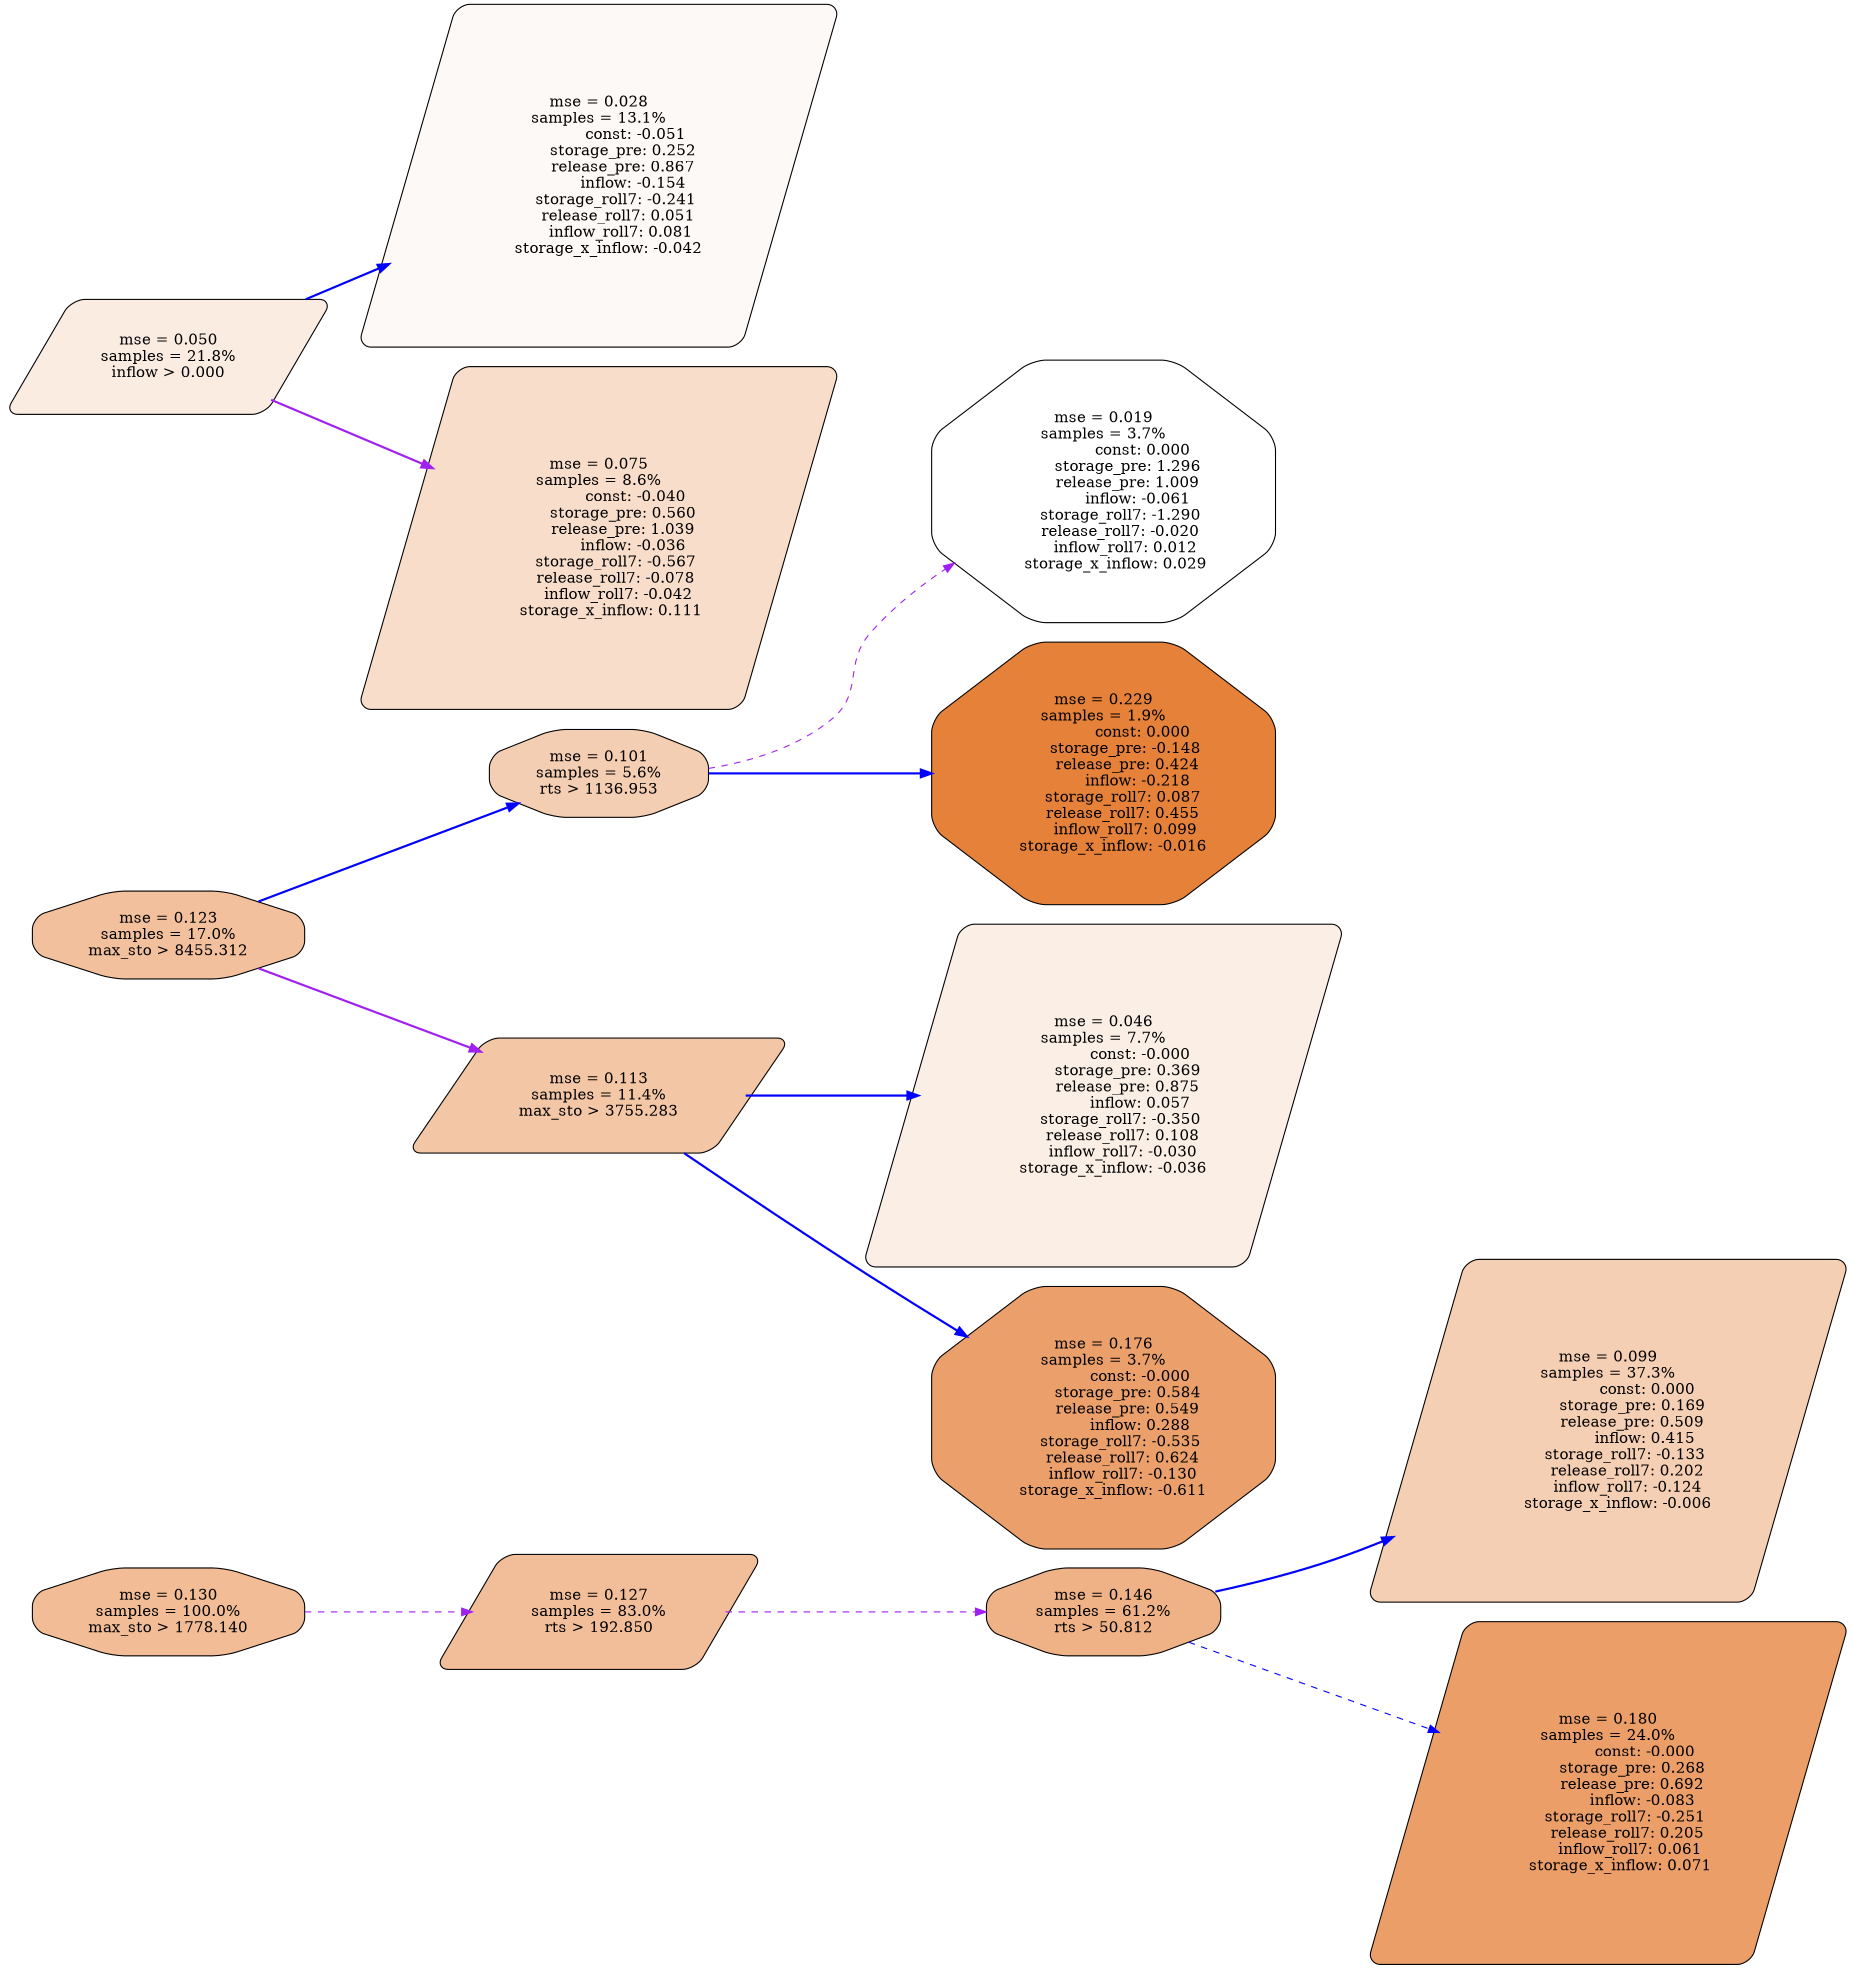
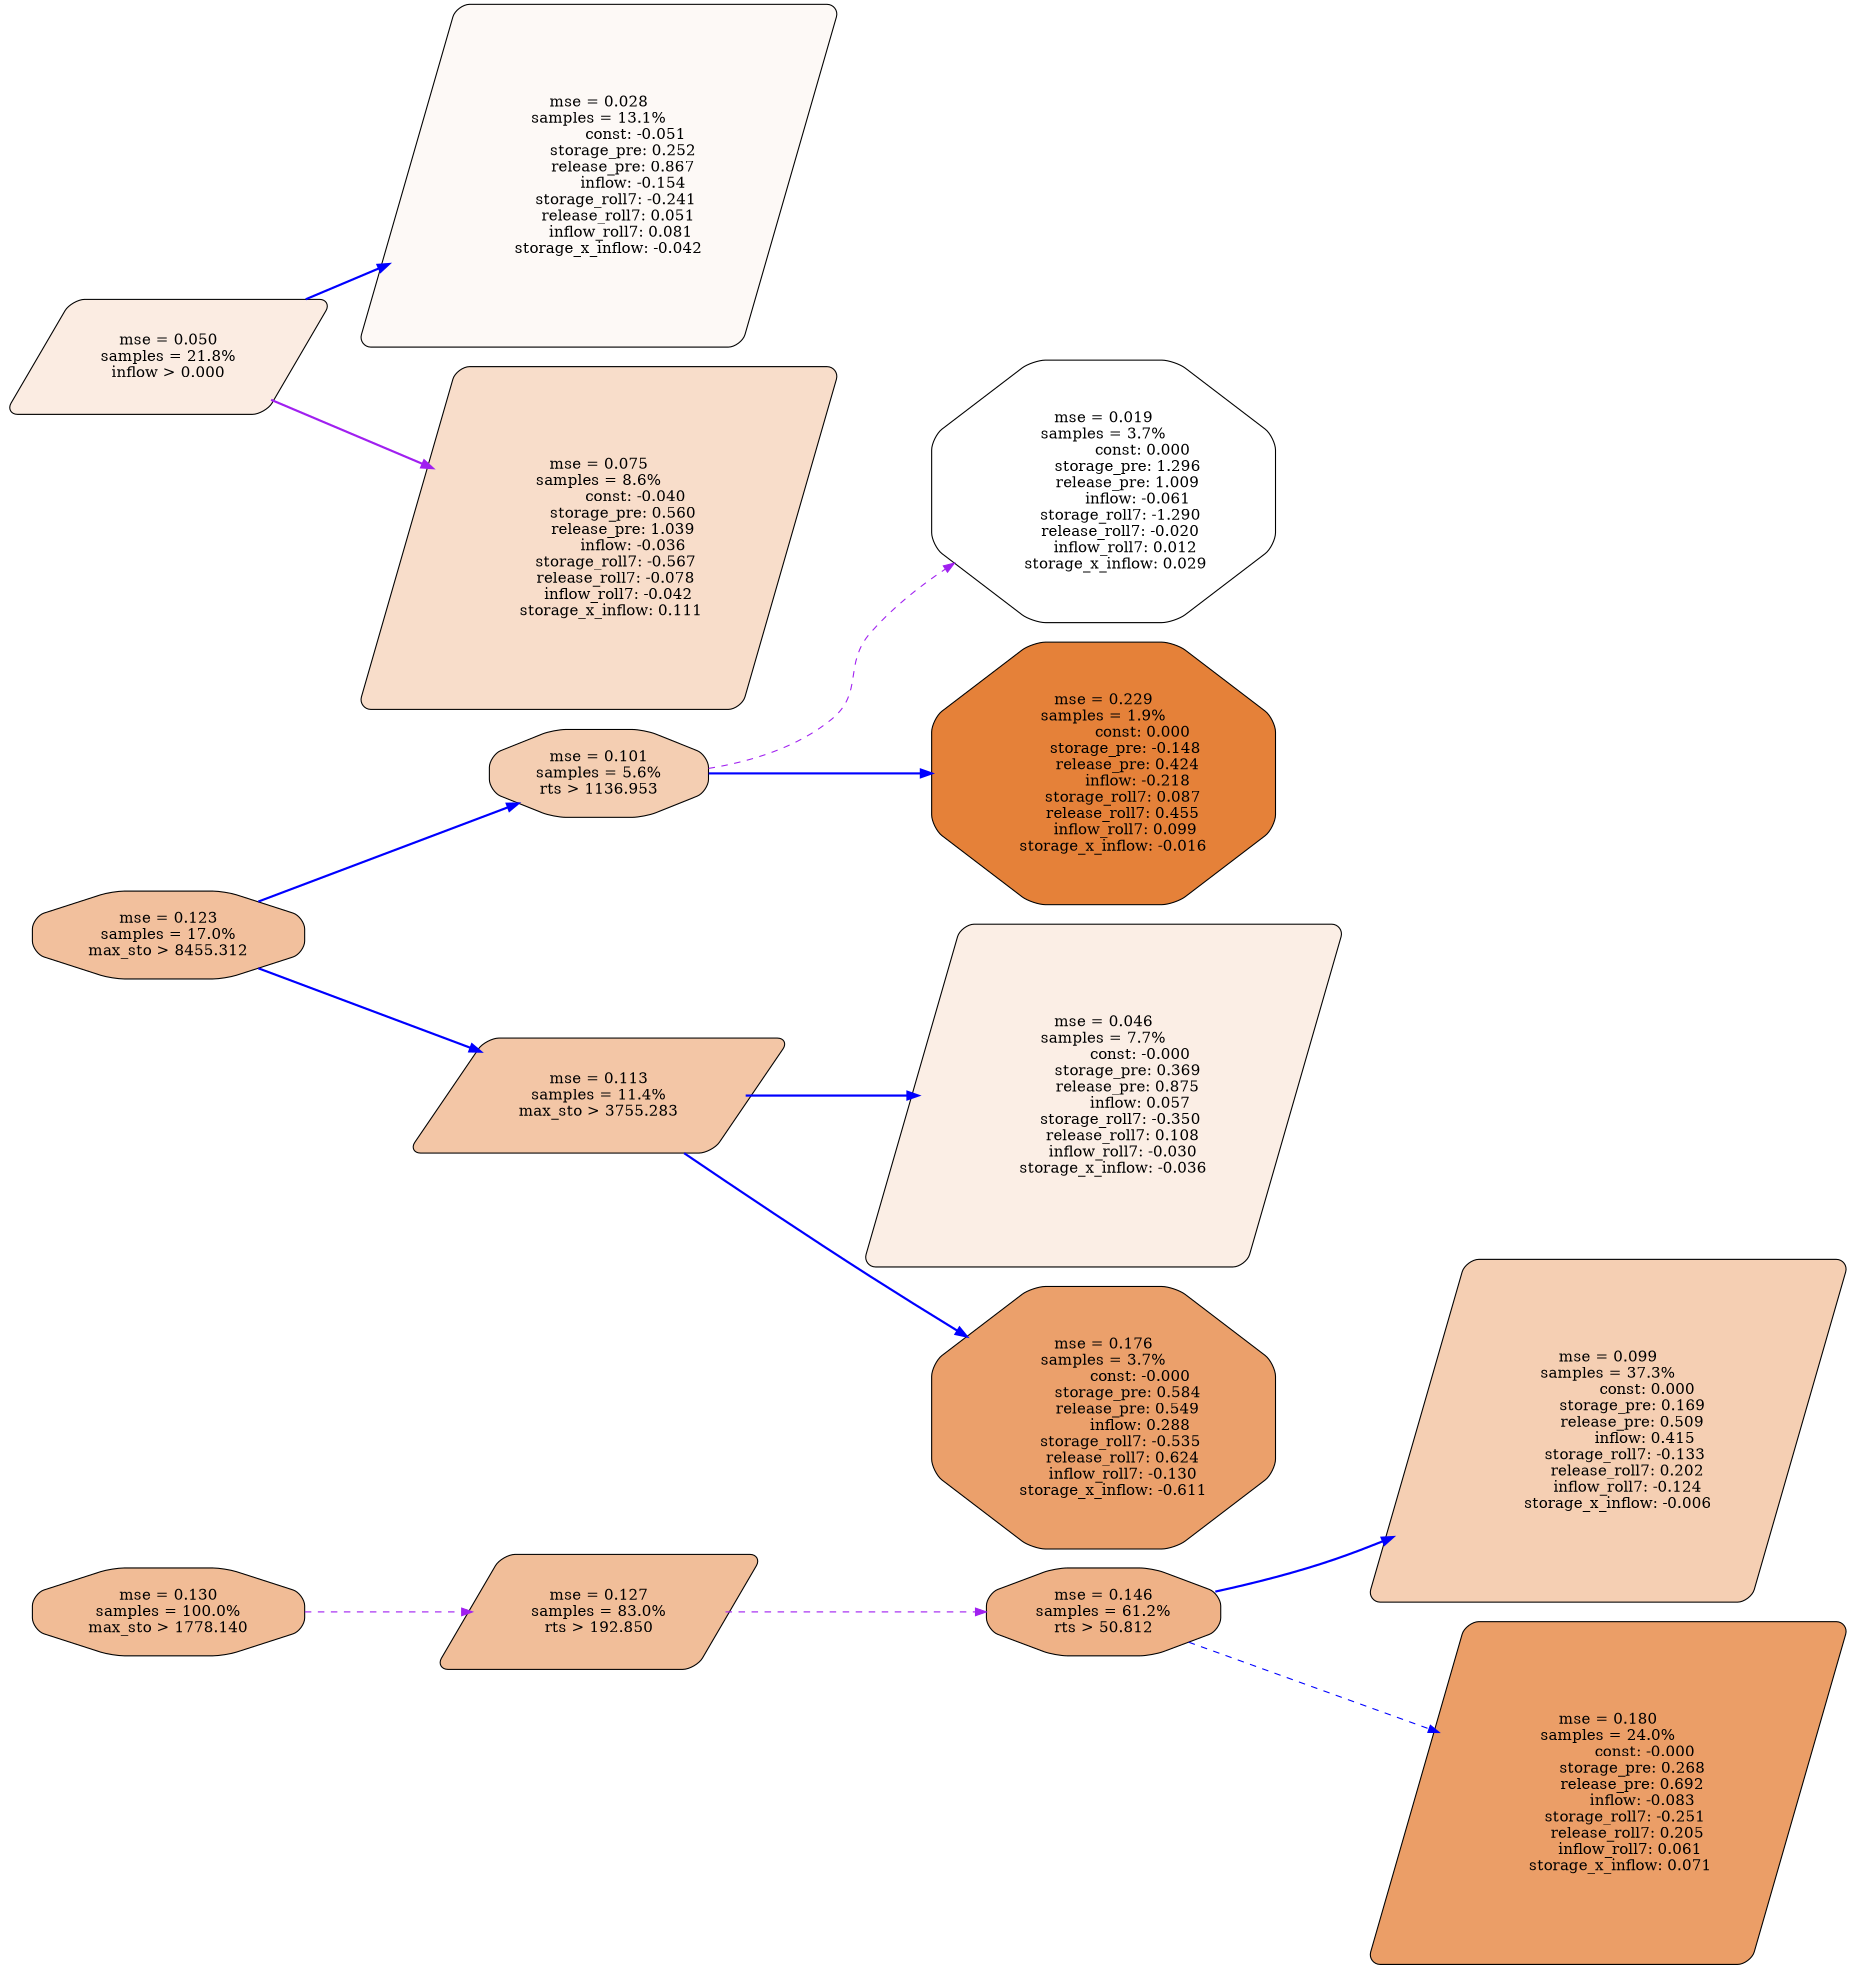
edge "mse = 0.123 samples = 17.0% max_sto > 8455.312" -> "mse = 0.113 samples = 11.4% max_sto > 3755.283": color purple -> blue
